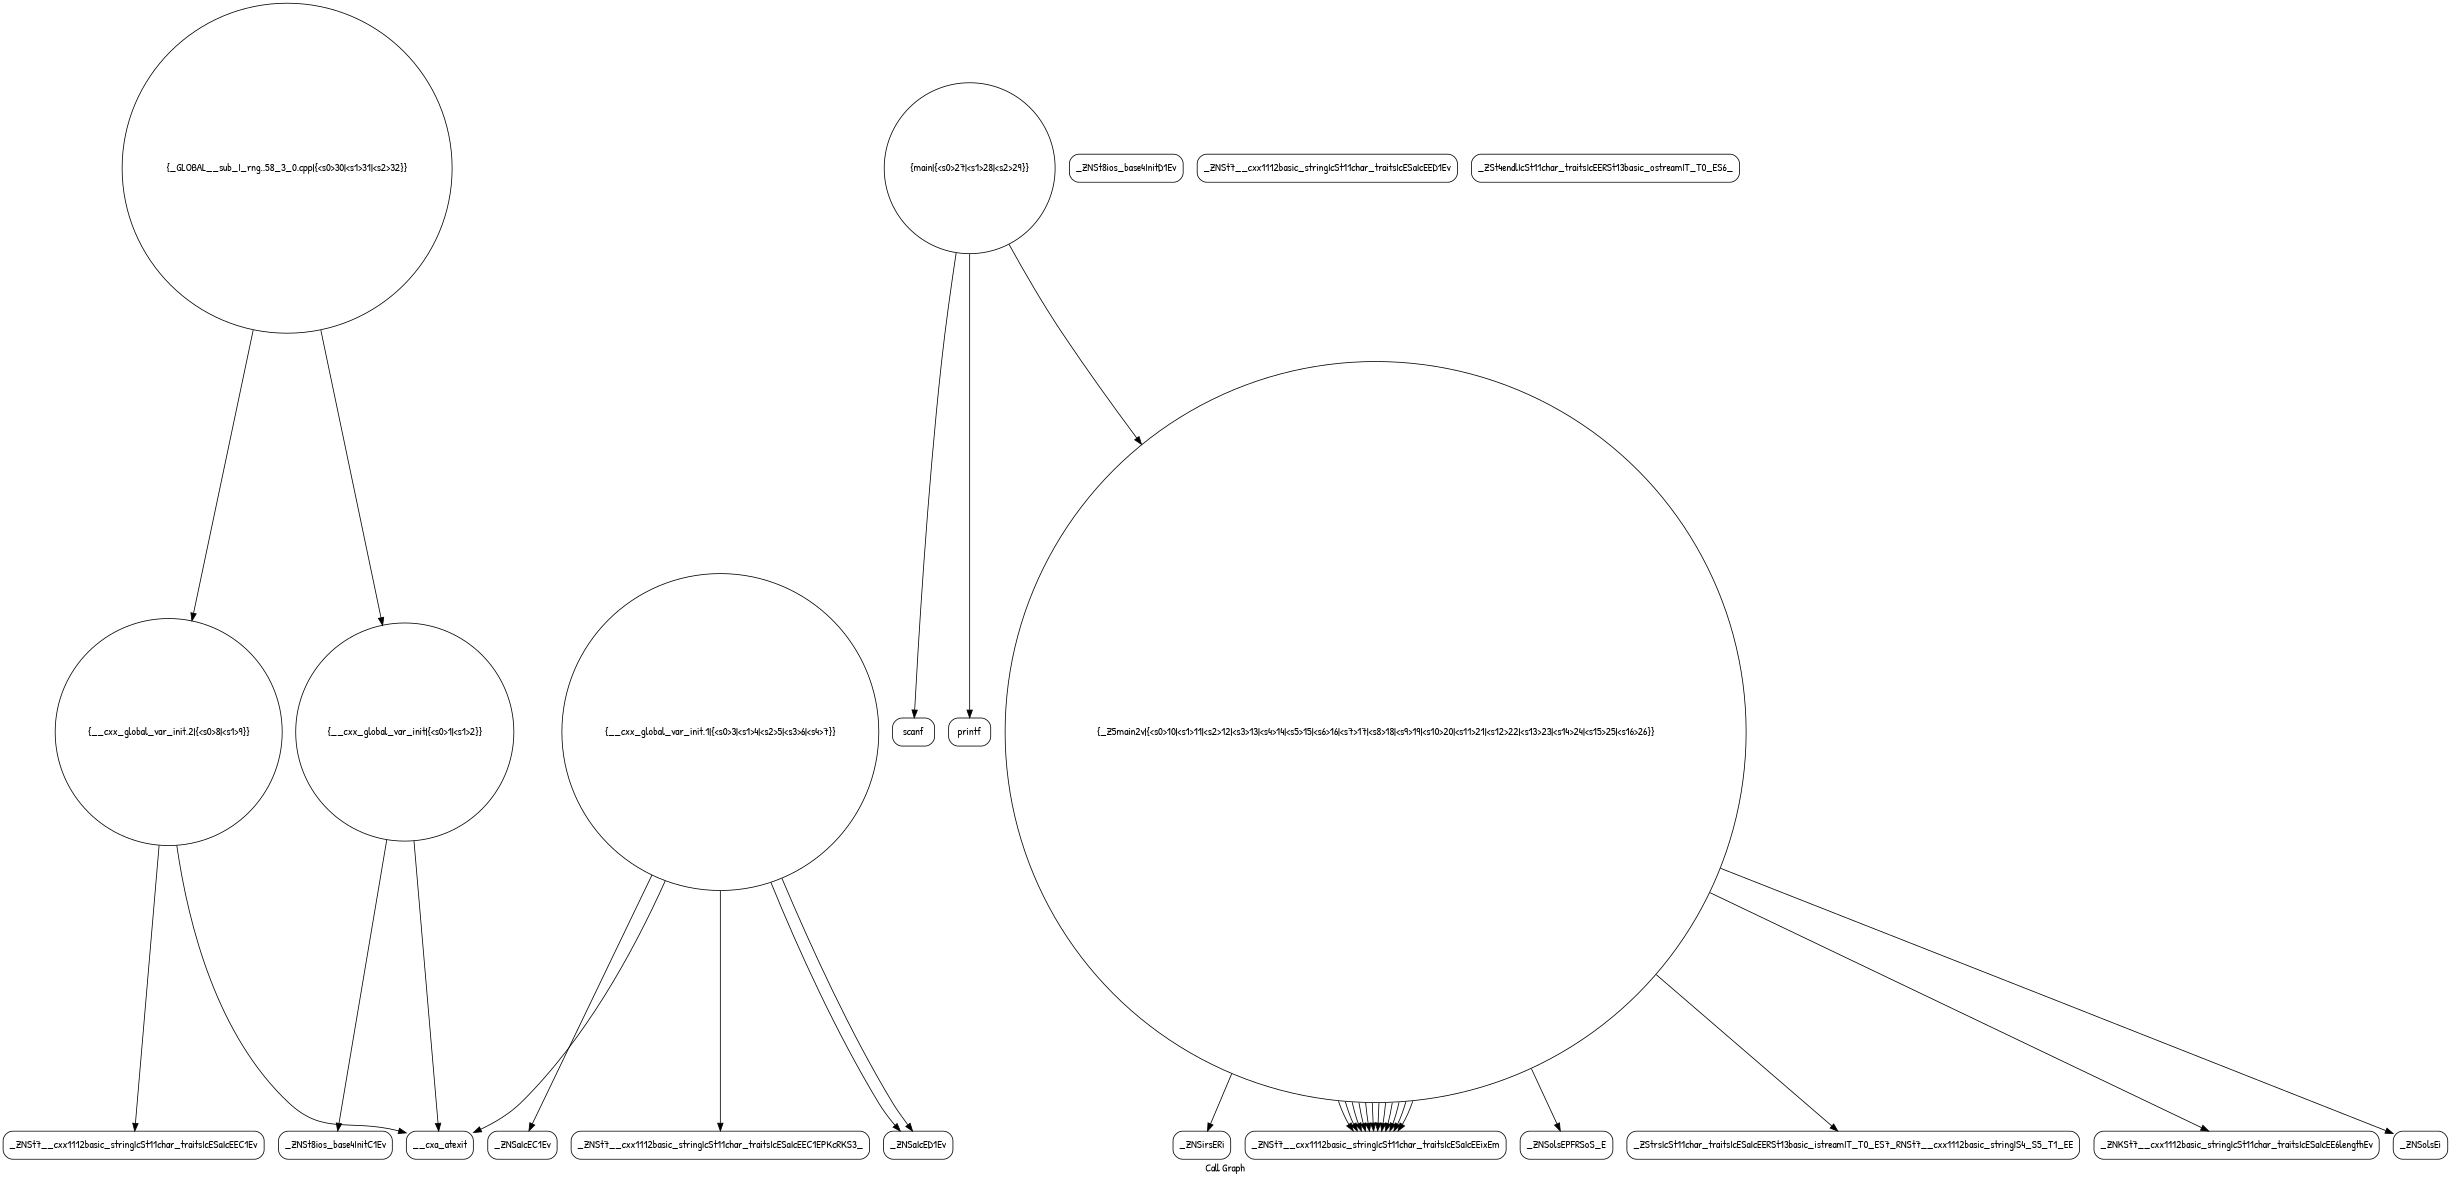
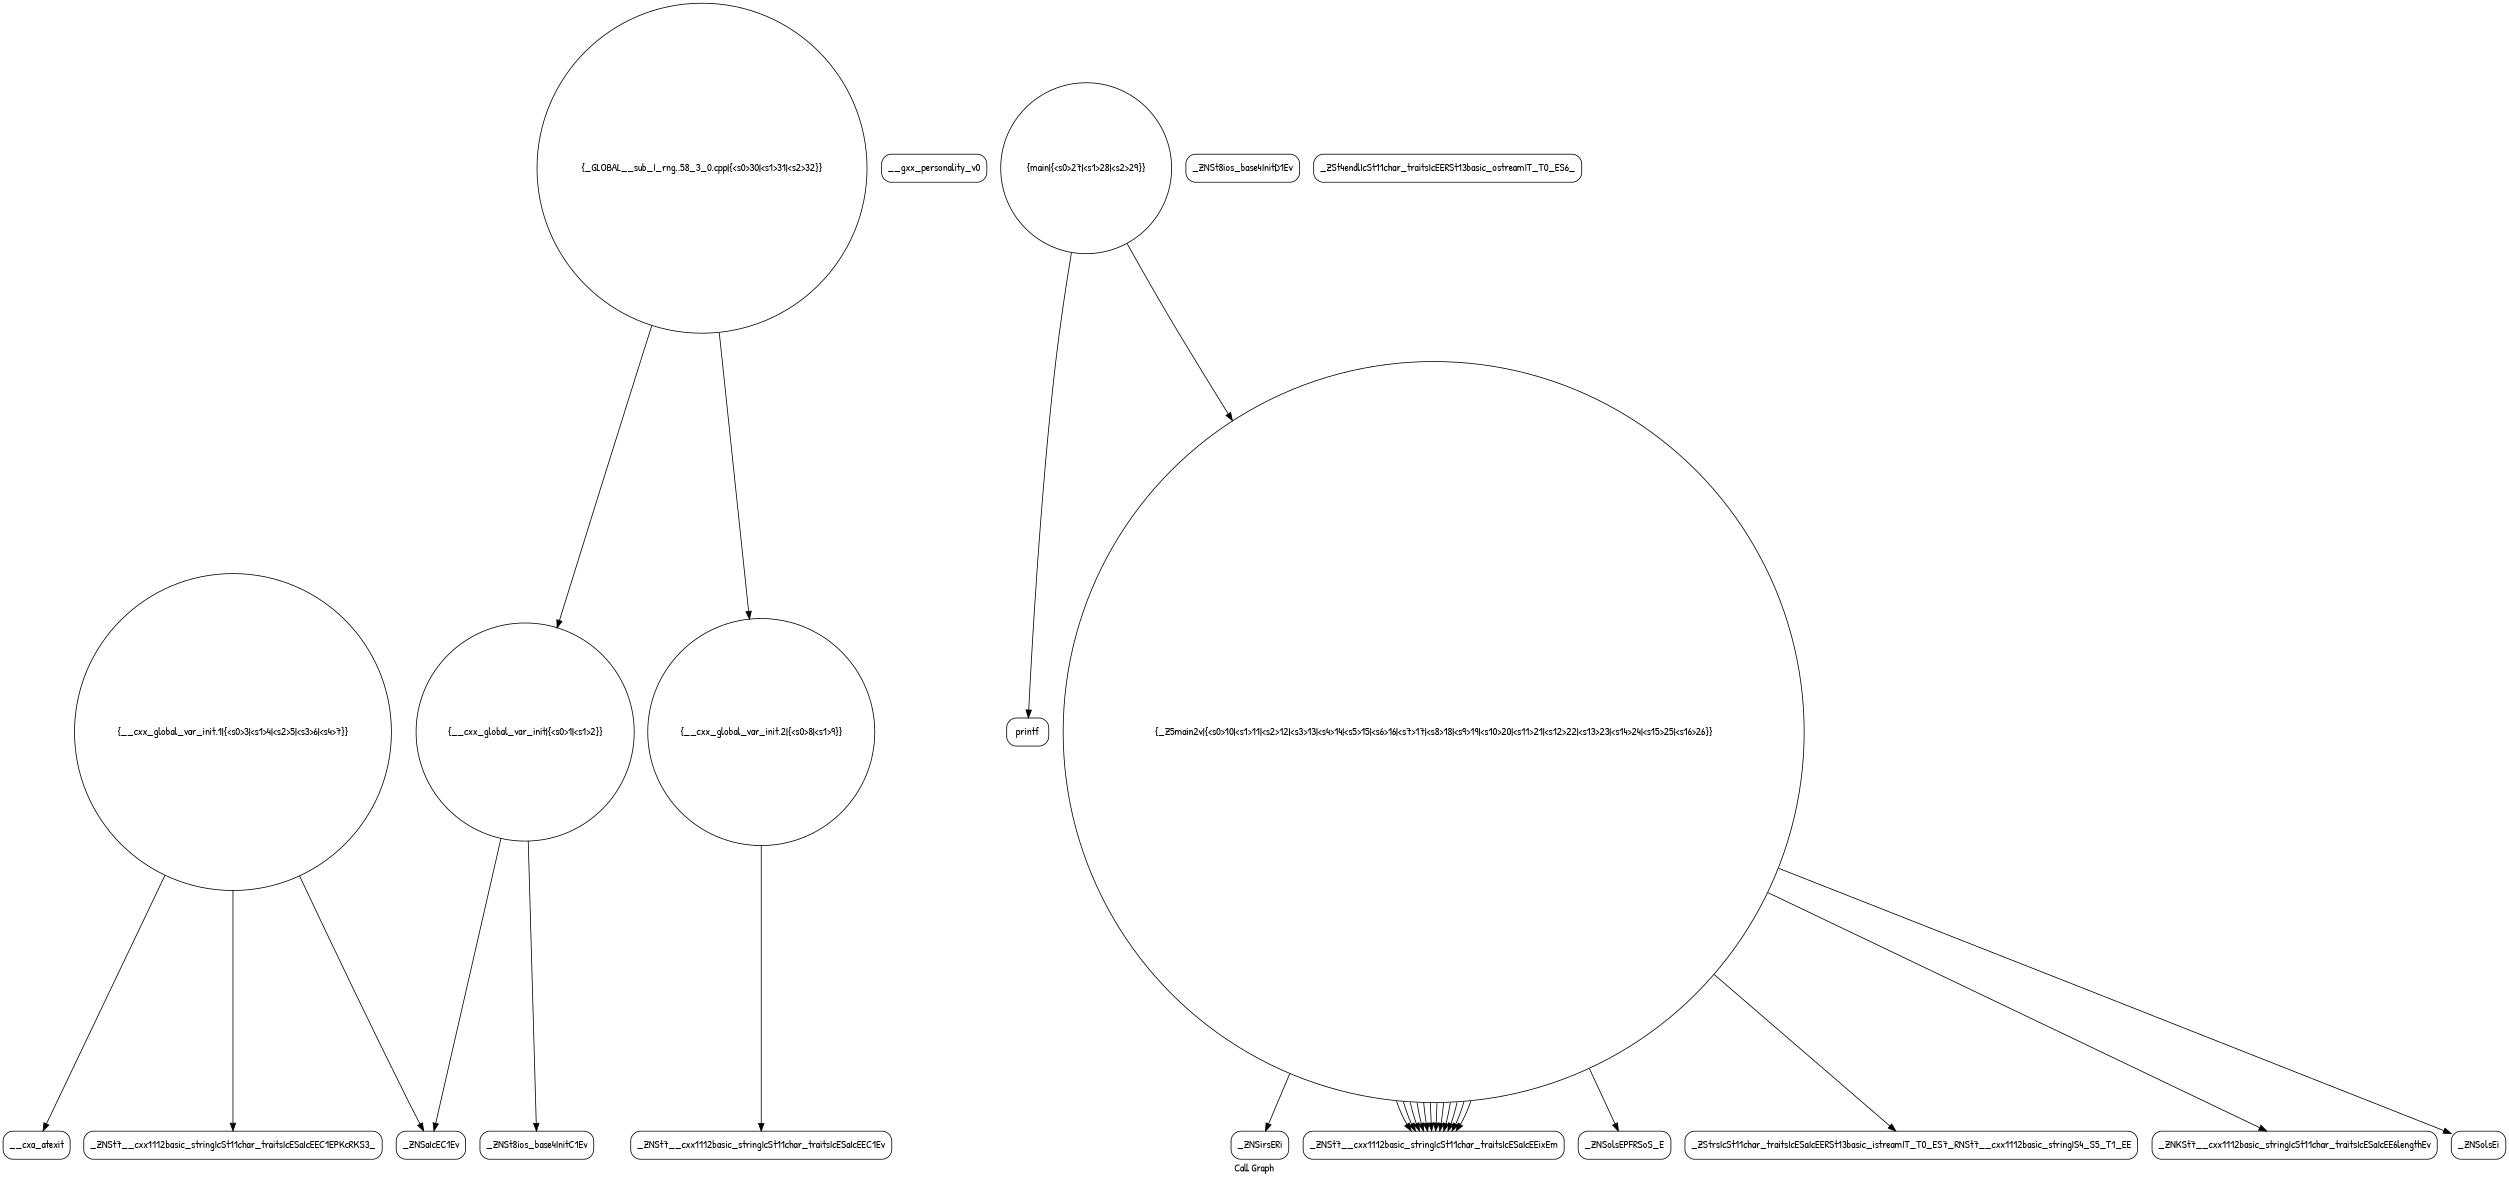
node "__gxx_personality_v0": added
node "_ZNSt7__cxx1112basic_stringIcSt11char_traitsIcESaIcEED1Ev": removed
node "scanf": removed
edge "{__cxx_global_var_init|{<s0>1|<s1>2}}" -> "__cxa_atexit": now "{__cxx_global_var_init|{<s0>1|<s1>2}}" -> "_ZNSaIcEC1Ev"
edge "{__cxx_global_var_init.2|{<s0>8|<s1>9}}" -> "__cxa_atexit": removed
node "_ZNSaIcED1Ev": removed
